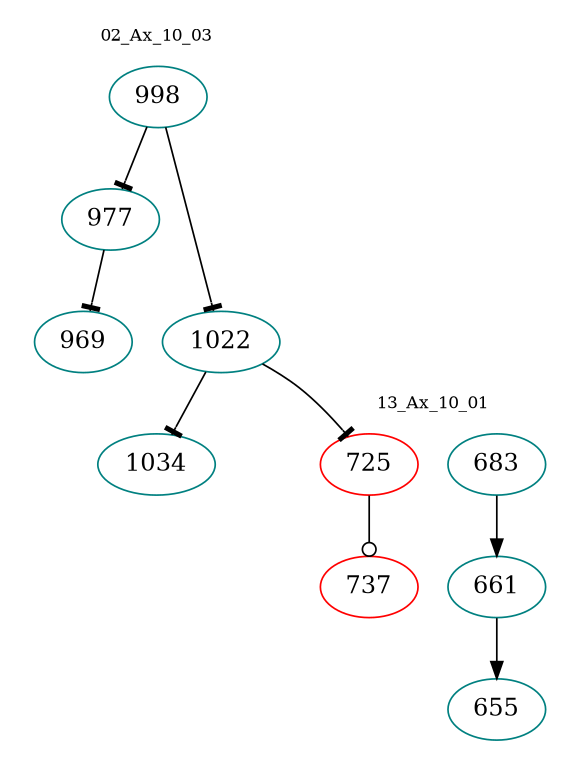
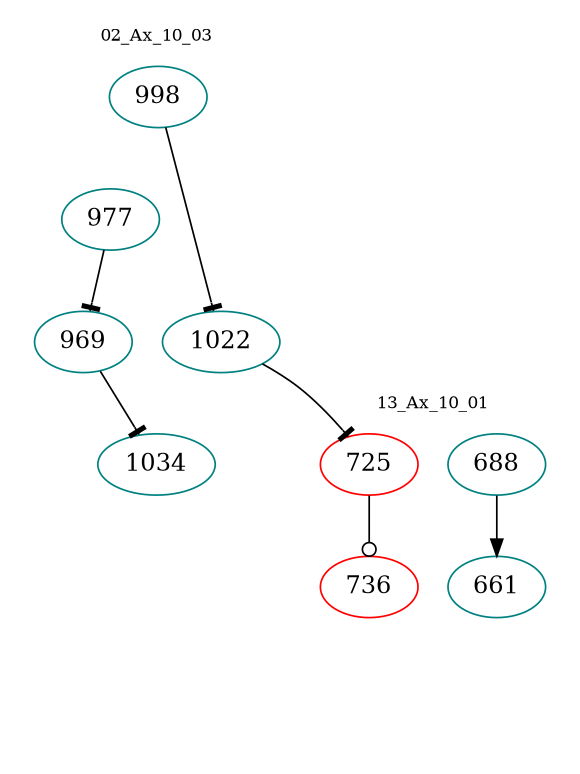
edge "998" -> "977": removed
edge "1022" -> "1034": now "969" -> "1034"
node "683": label "683" -> "688"
node "737": label "737" -> "736"
node "655": removed
